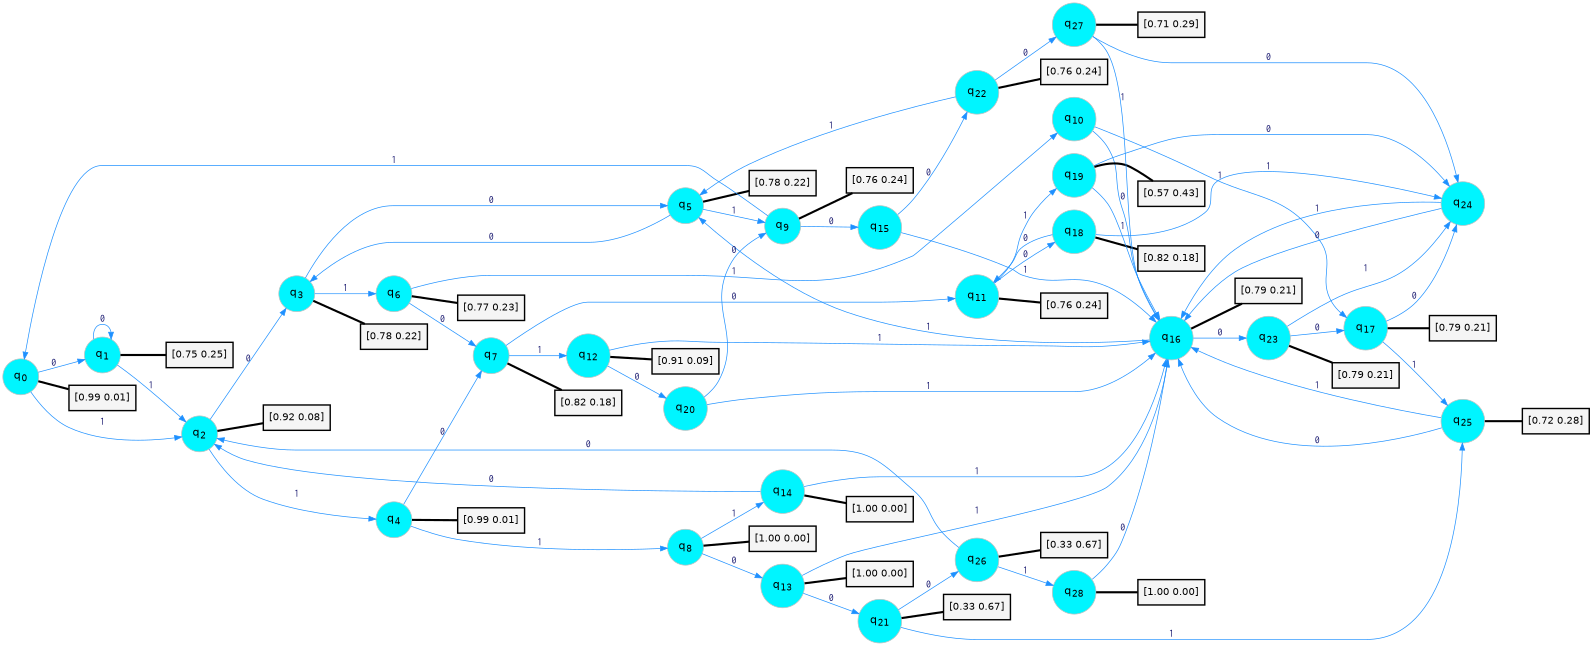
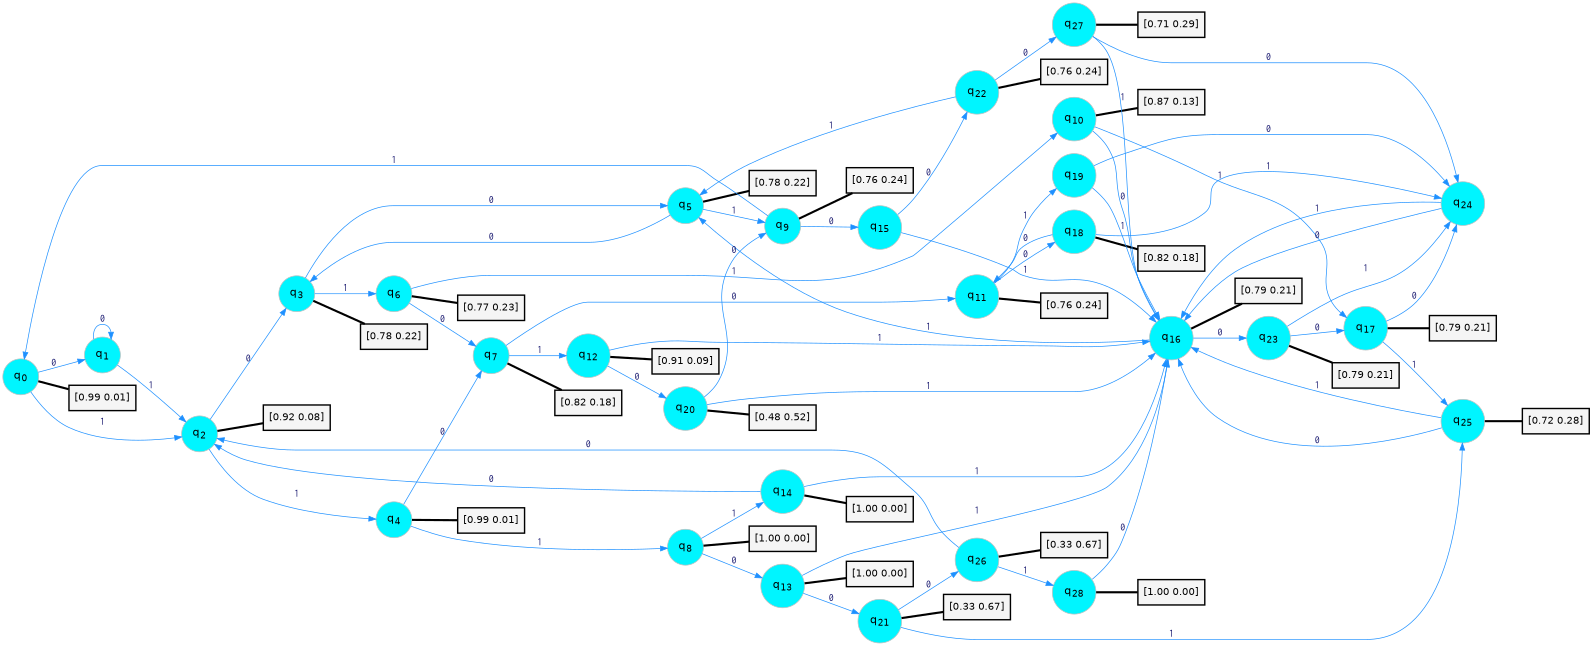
node "[0.87 0.13]": added
node "[0.57 0.43]": removed
node "[0.75 0.25]": removed
node "[0.48 0.52]": added
